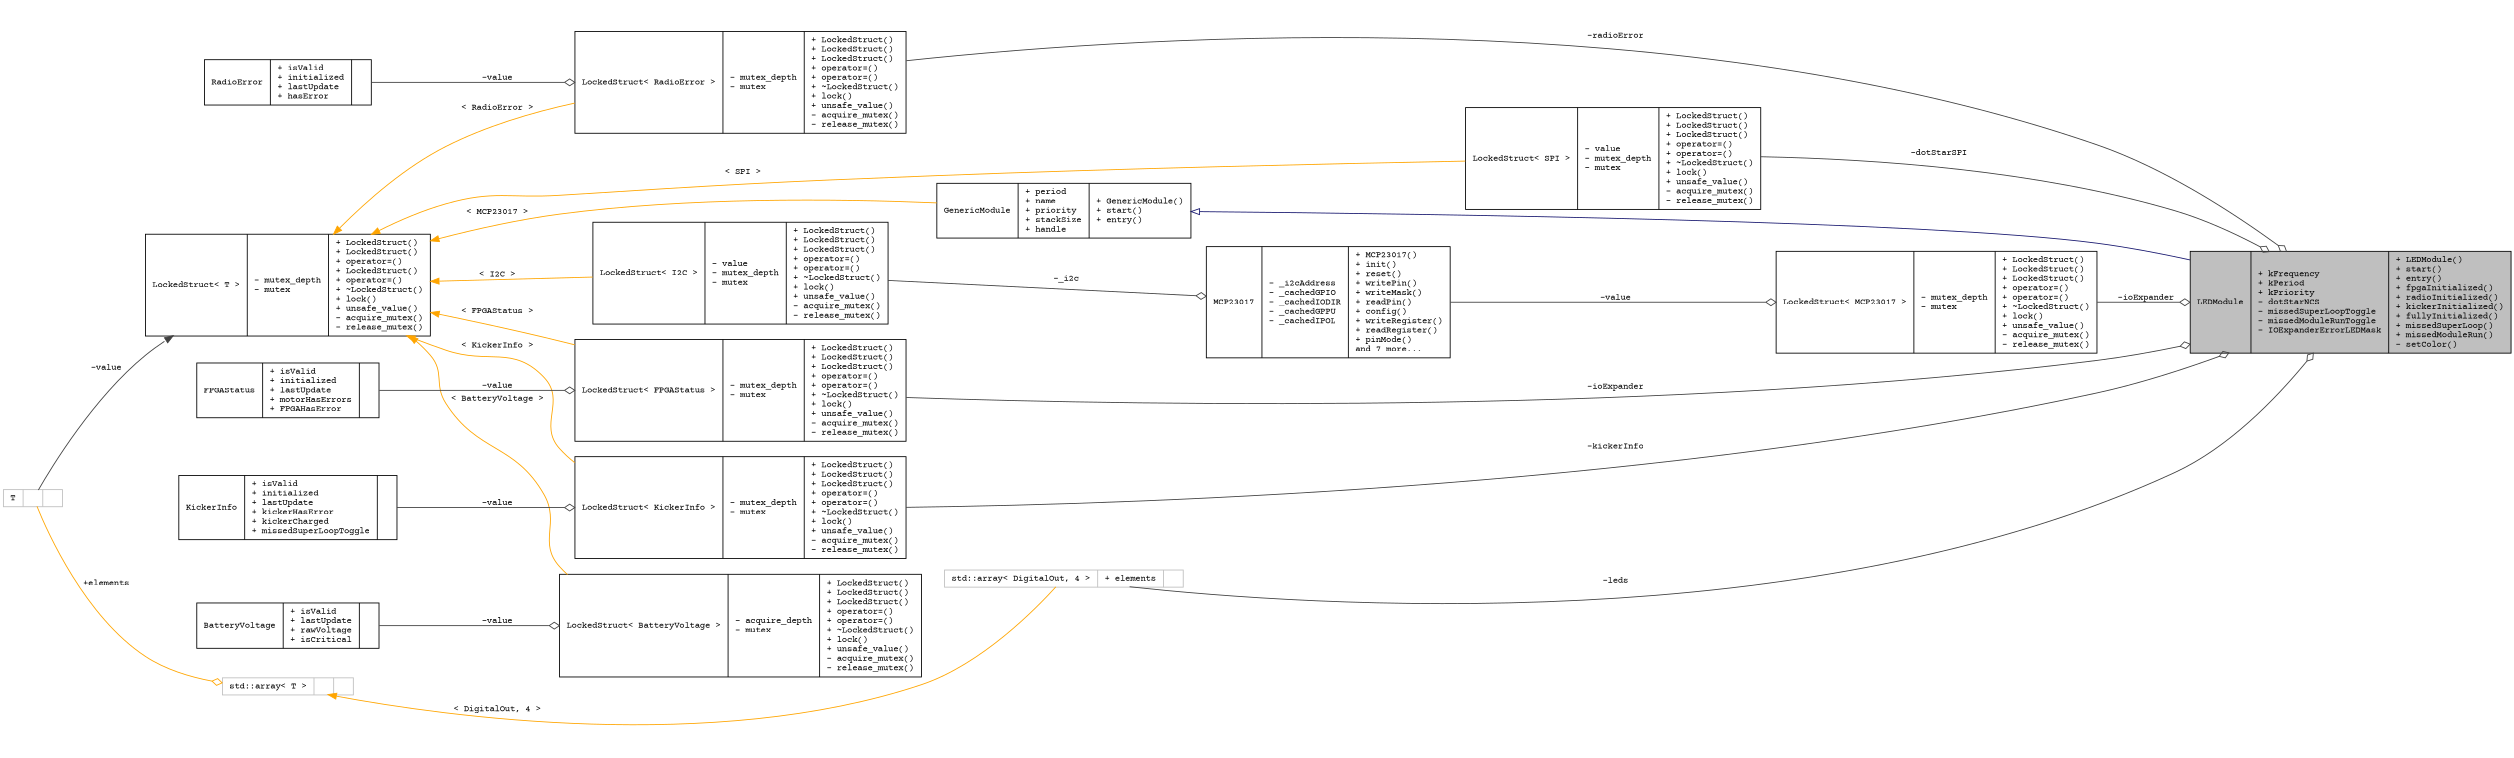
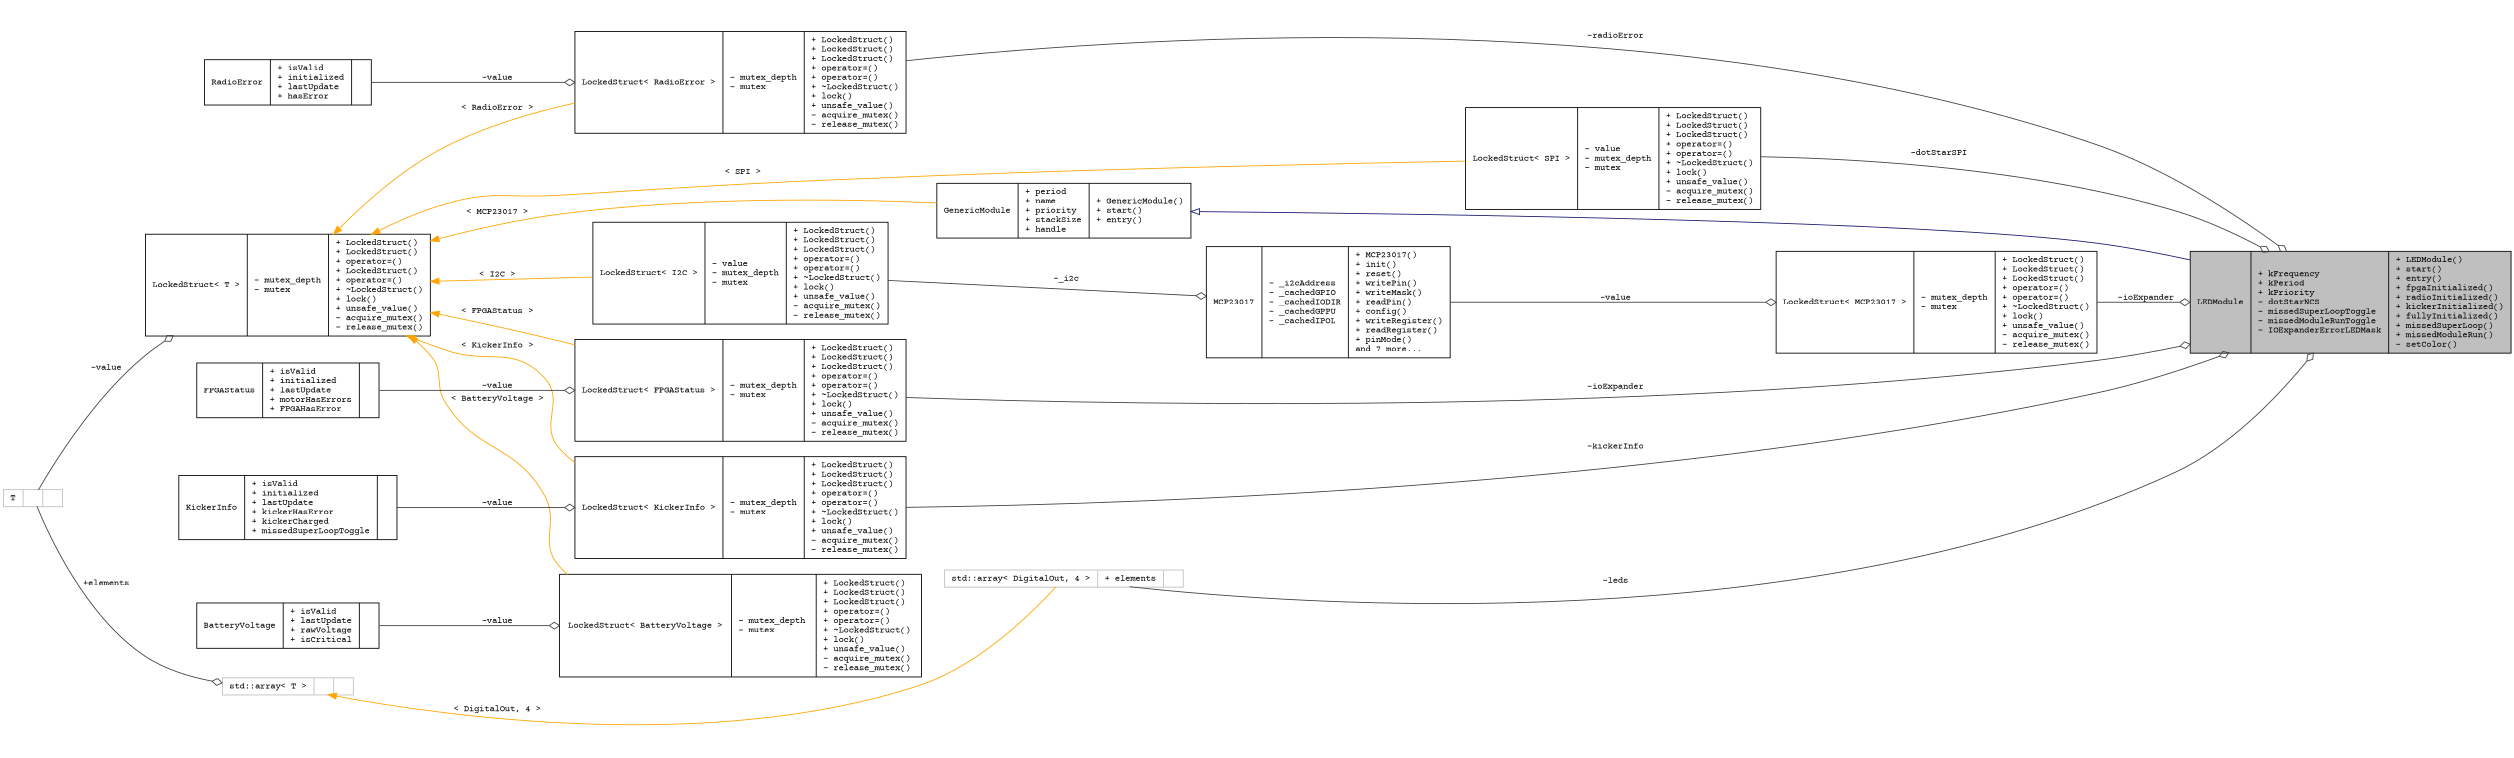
edge "T" -> "LockedStruct< T >": arrowhead normal -> odiamond
edge "T" -> "std::array< T >": color orange -> grey25
node "LockedStruct< BatteryVoltage >": text "- acquire_depth" -> "- mutex_depth"
